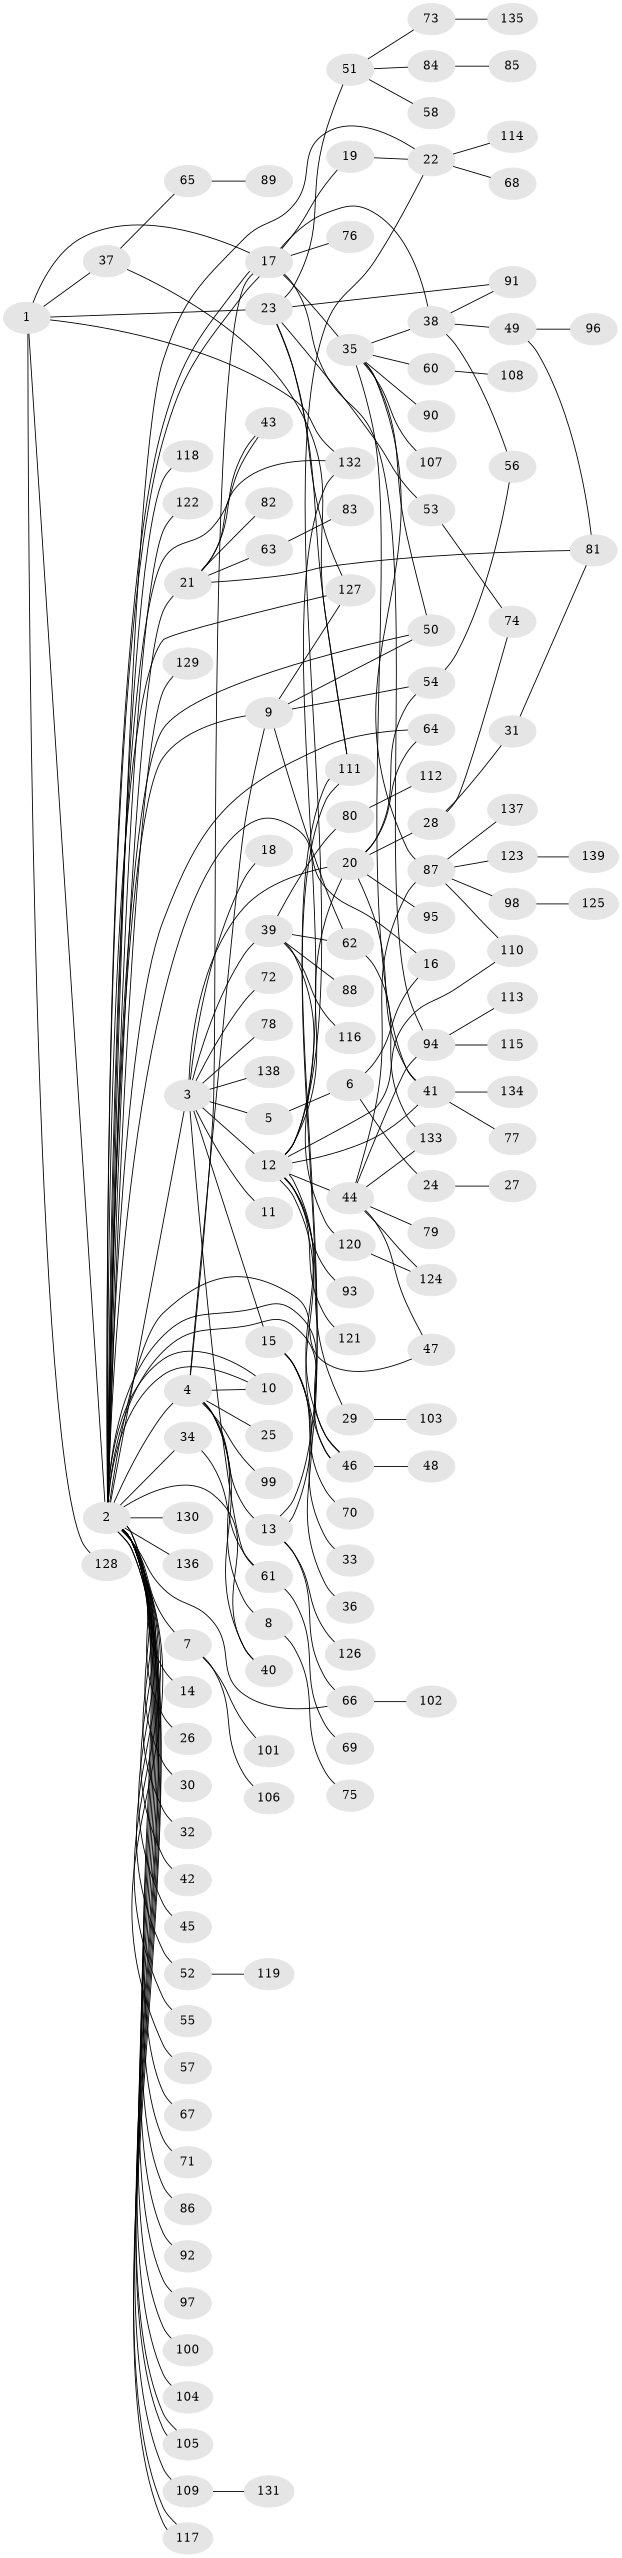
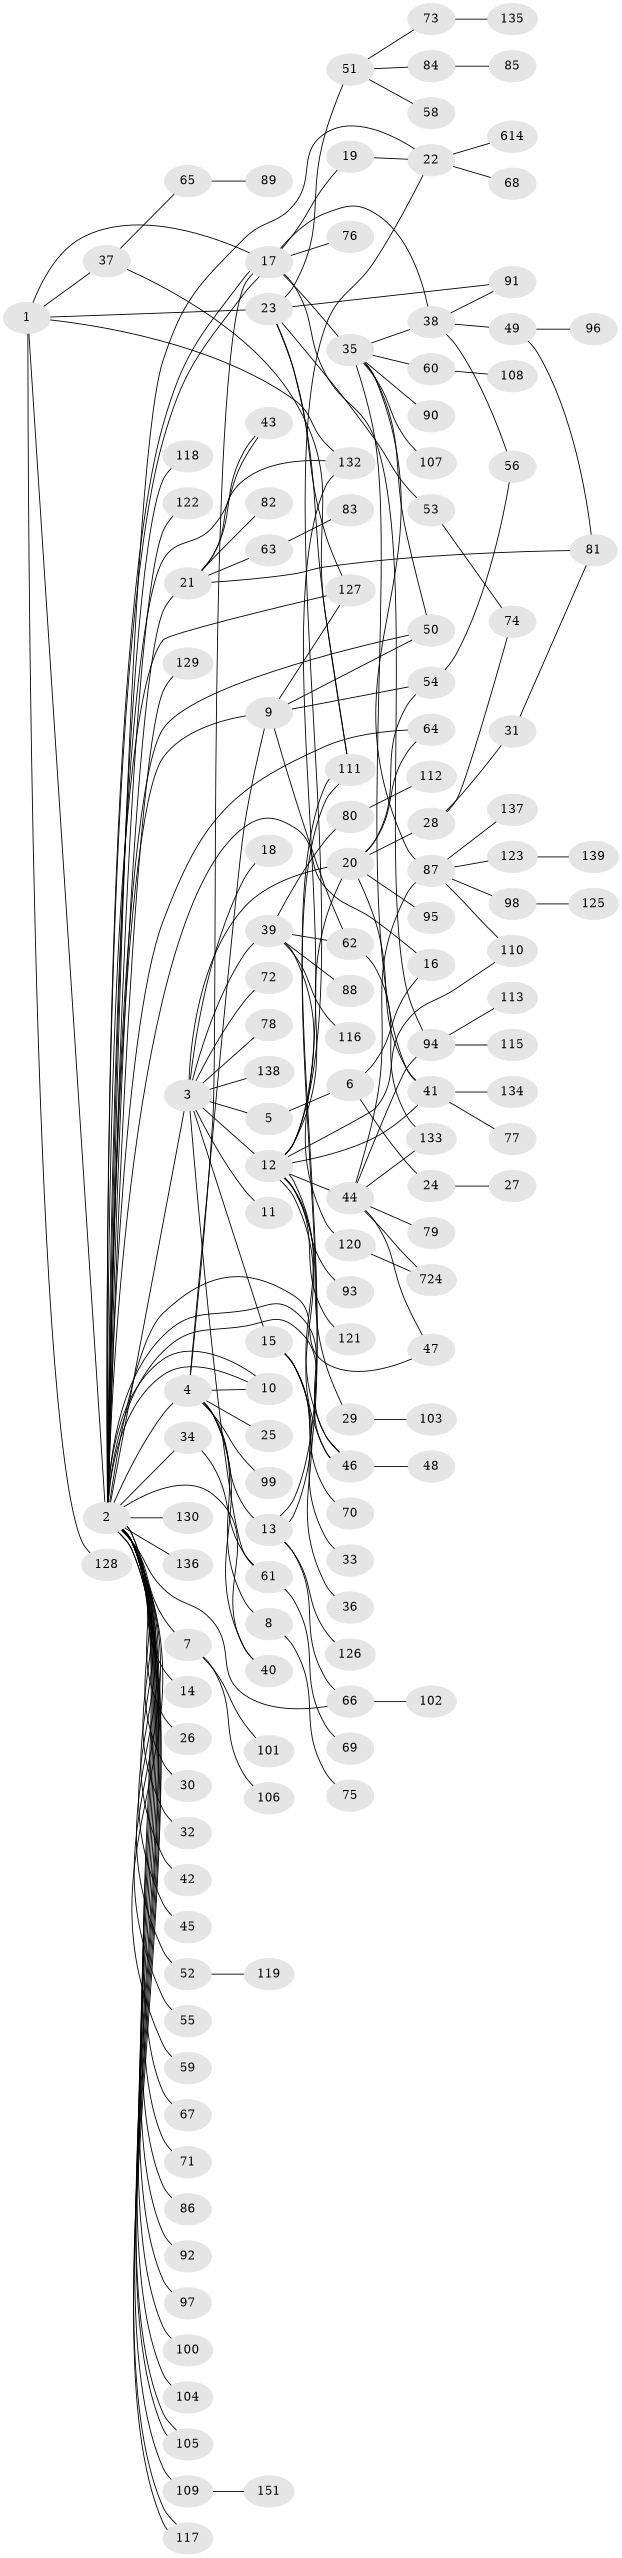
node "114": label "114" -> "614"
node "124": label "124" -> "724"
node "57": label "57" -> "59"
node "131": label "131" -> "151"
